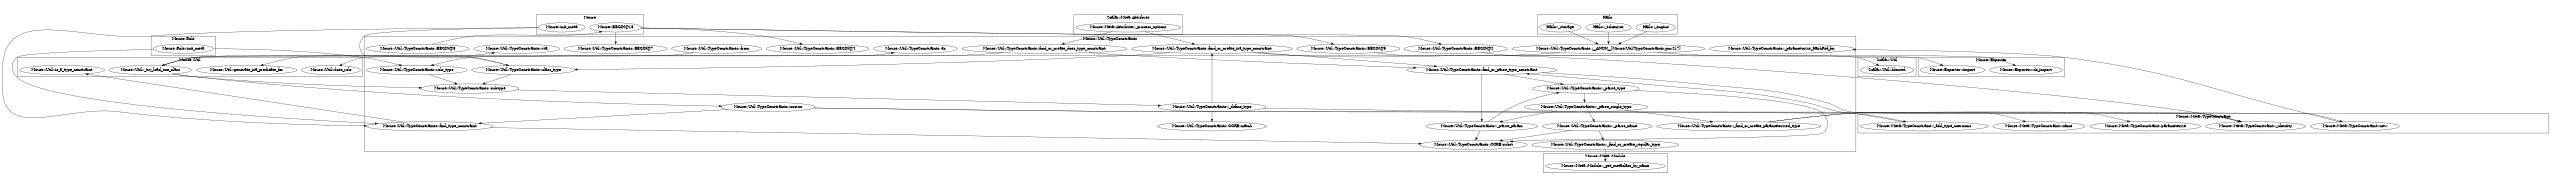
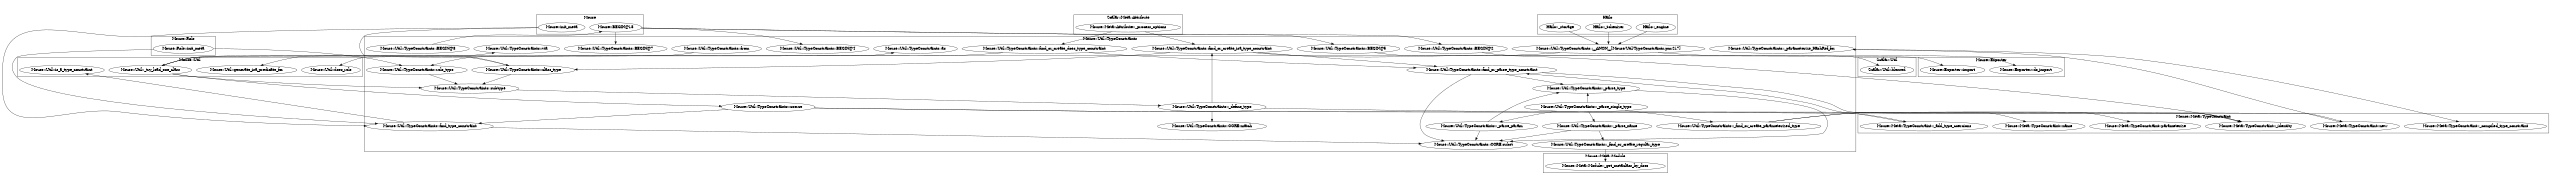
edge "Mouse::Util::TypeConstraints::find_or_parse_type_constraint" -> "Mouse::Util::TypeConstraints::_parse_param": now "Mouse::Util::TypeConstraints::find_or_parse_type_constraint" -> "Mouse::Util::TypeConstraints::CORE:subst"
edge "Mouse::Util::TypeConstraints::_parse_type" -> "Mouse::Util::TypeConstraints::_parse_single_type": reversed
node "Mouse::Meta::TypeConstraint::_compiled_type_constraint": added
node "Mouse::Meta::Module::_get_metaclass_by_name": label "Mouse::Meta::Module::_get_metaclass_by_name" -> "Mouse::Meta::Module::_get_metaclass_by_does"
